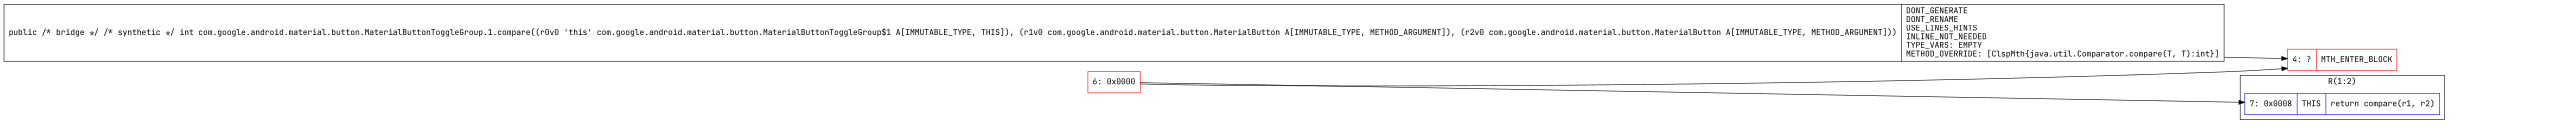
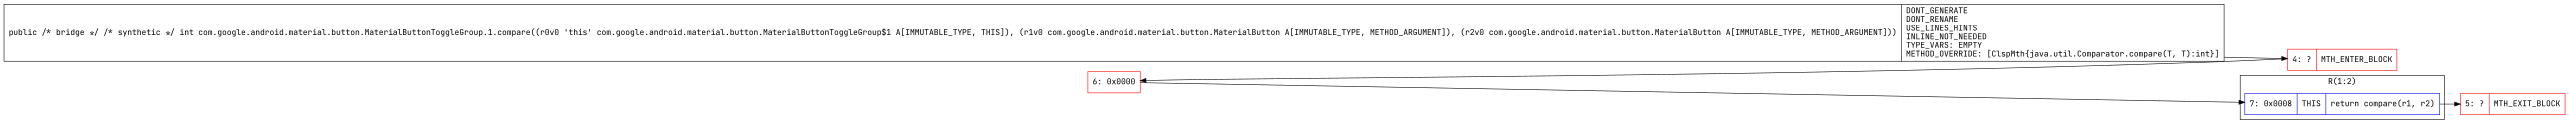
edge "6: 0x0000" -> "4: ?": reversed
node "5: ?": added
